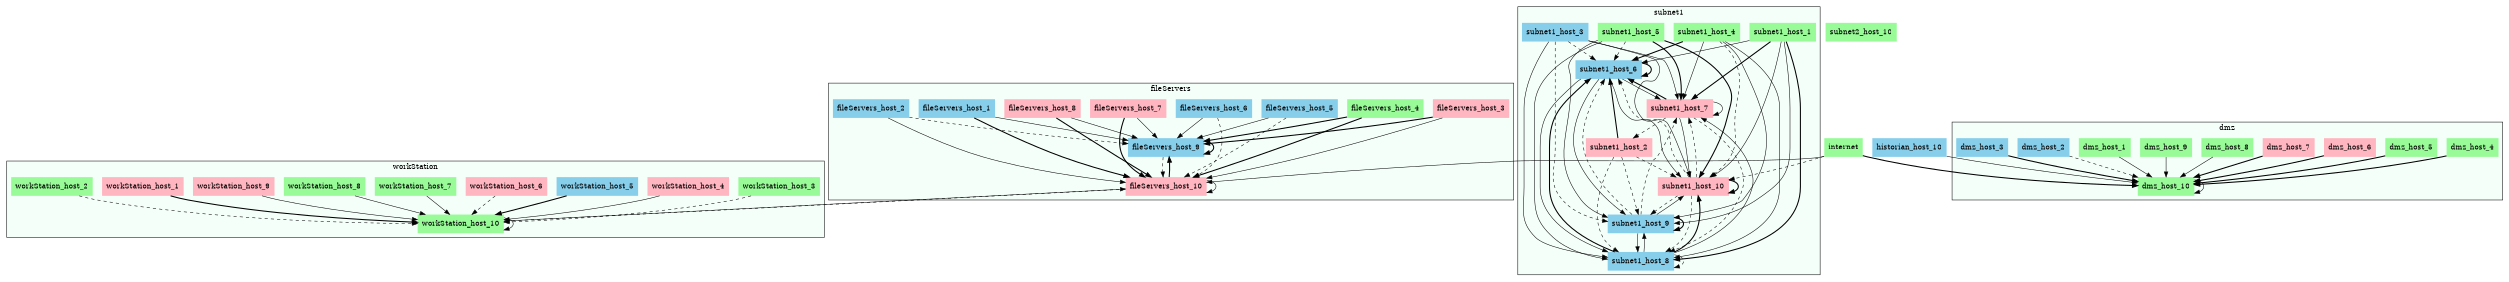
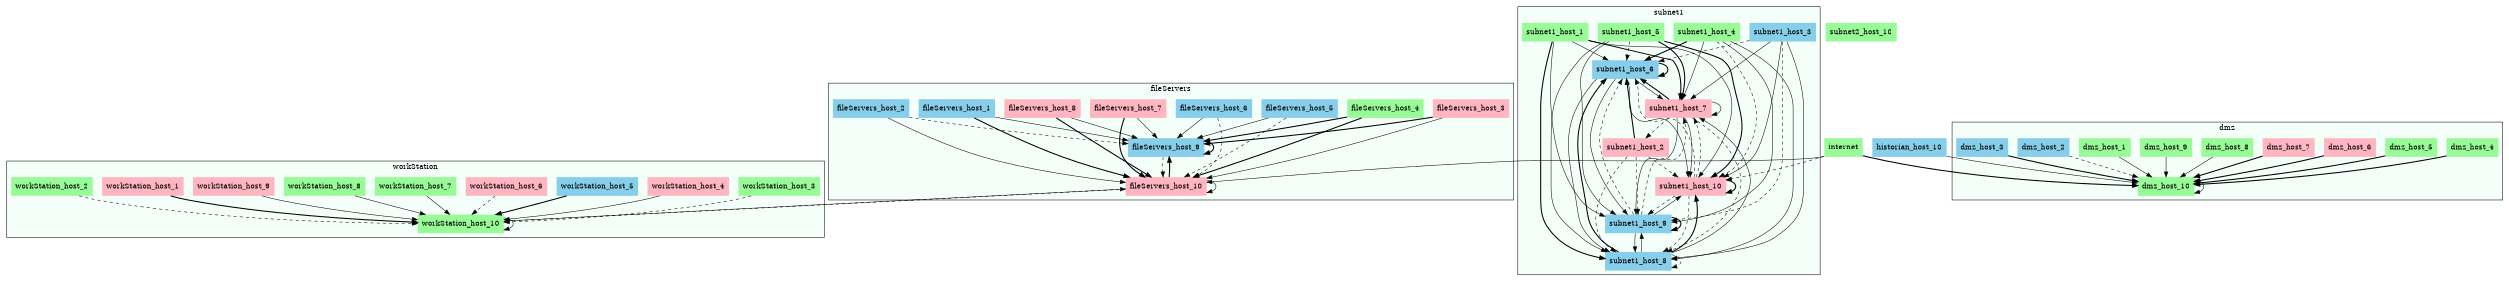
edge "subnet1_host_7" -> "subnet1_host_9": added
